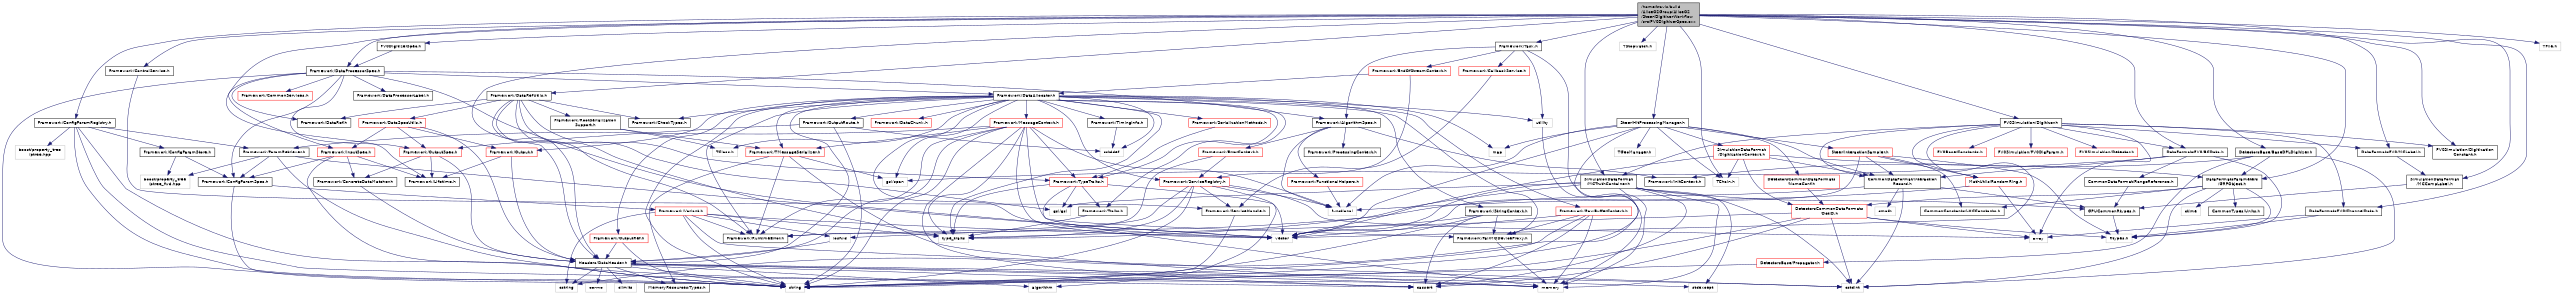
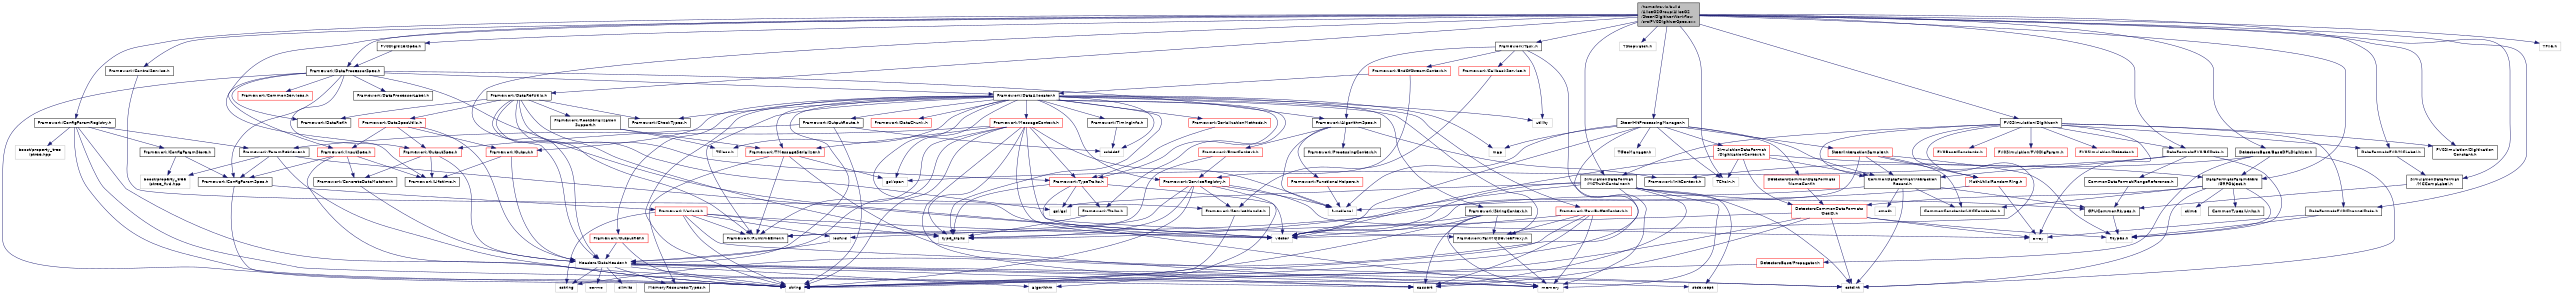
edge "CommonDataFormat/Interaction Record.h" -> "CommonConstants/LHCConstants.h": added
edge "utility" -> "memory": now "Framework/StringContext.h" -> "memory"
node "Headers/DataHeader.h": color black -> grey75
